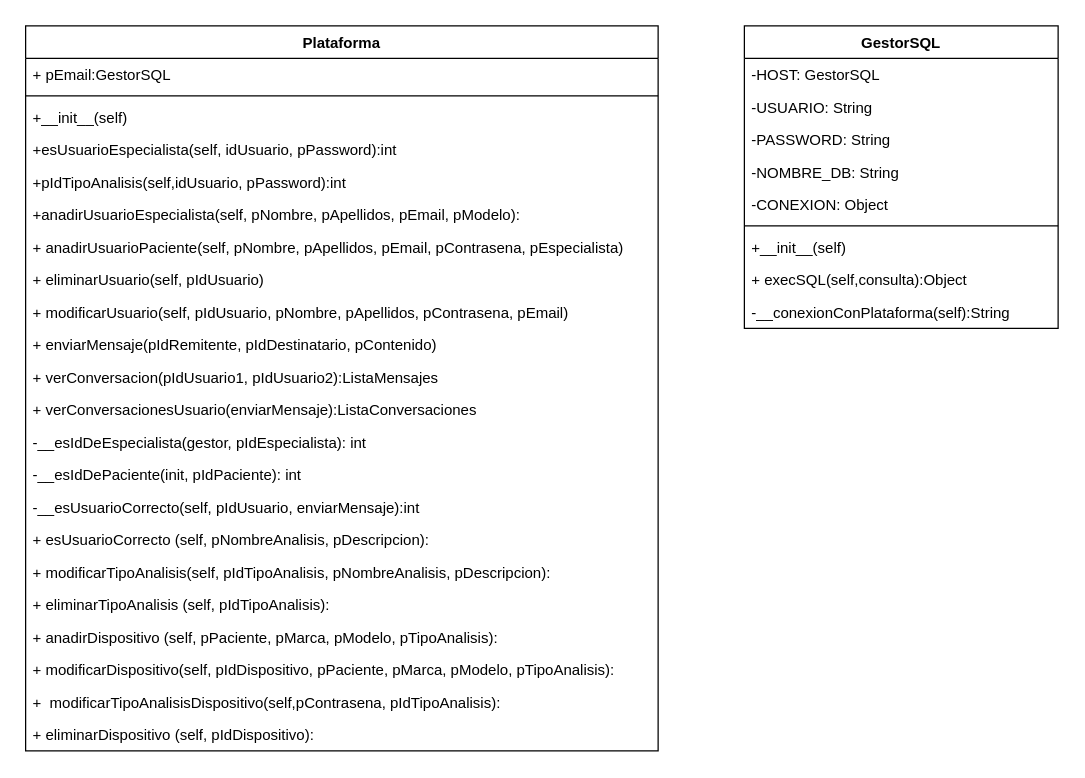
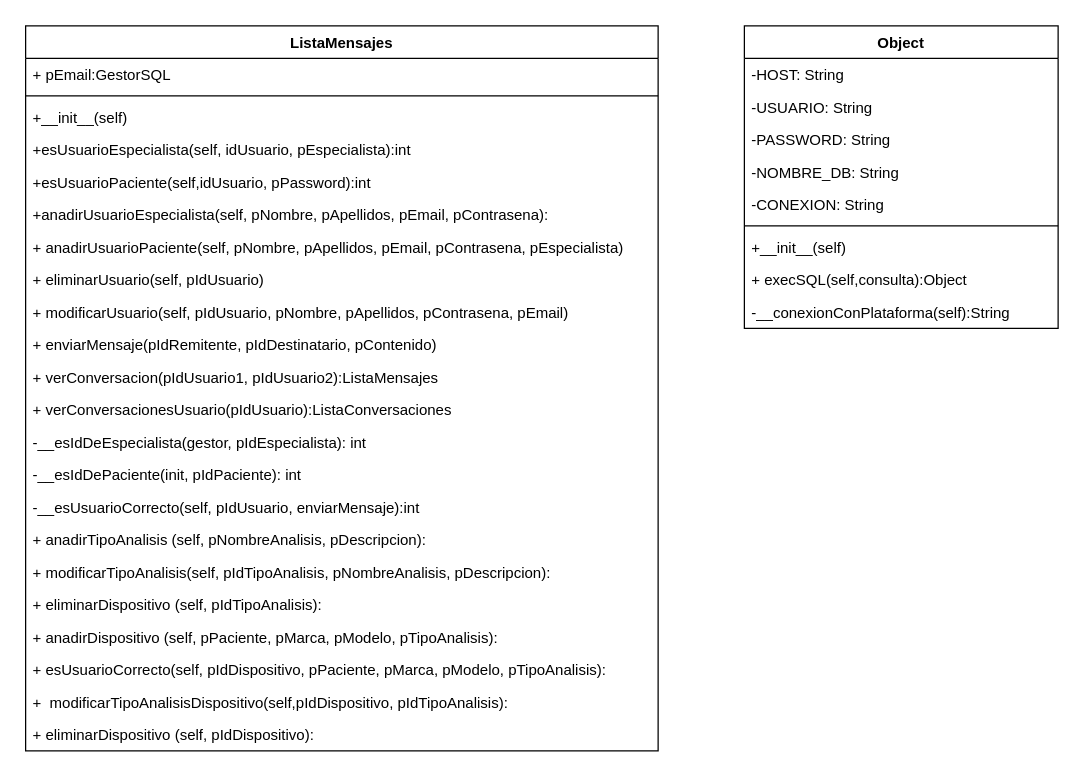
node "Plataforma": label "Plataforma" -> "ListaMensajes"
node "GestorSQL": label "GestorSQL" -> "Object"
node "-HOST: GestorSQL": label "-HOST: GestorSQL" -> "-HOST: String"
node "+esUsuarioEspecialista(self, idUsuario, pPassword):int": label "+esUsuarioEspecialista(self, idUsuario, pPassword):int" -> "+esUsuarioEspecialista(self, idUsuario, pEspecialista):int"
node "+pIdTipoAnalisis(self,idUsuario, pPassword):int": label "+pIdTipoAnalisis(self,idUsuario, pPassword):int" -> "+esUsuarioPaciente(self,idUsuario, pPassword):int"
node "-CONEXION: Object": label "-CONEXION: Object" -> "-CONEXION: String"
node "+anadirUsuarioEspecialista(self, pNombre, pApellidos, pEmail, pModelo):": label "+anadirUsuarioEspecialista(self, pNombre, pApellidos, pEmail, pModelo):" -> "+anadirUsuarioEspecialista(self, pNombre, pApellidos, pEmail, pContrasena):"
node "+ verConversacionesUsuario(enviarMensaje):ListaConversaciones": label "+ verConversacionesUsuario(enviarMensaje):ListaConversaciones" -> "+ verConversacionesUsuario(pIdUsuario):ListaConversaciones"
node "+ esUsuarioCorrecto (self, pNombreAnalisis, pDescripcion):": label "+ esUsuarioCorrecto (self, pNombreAnalisis, pDescripcion):" -> "+ anadirTipoAnalisis (self, pNombreAnalisis, pDescripcion):"
node "+ eliminarTipoAnalisis (self, pIdTipoAnalisis):": label "+ eliminarTipoAnalisis (self, pIdTipoAnalisis):" -> "+ eliminarDispositivo (self, pIdTipoAnalisis):"
node "+ modificarDispositivo(self, pIdDispositivo, pPaciente, pMarca, pModelo, pTipoAnalisis):": label "+ modificarDispositivo(self, pIdDispositivo, pPaciente, pMarca, pModelo, pTipoAnalisis):" -> "+ esUsuarioCorrecto(self, pIdDispositivo, pPaciente, pMarca, pModelo, pTipoAnalisis):"
node "+ modificarTipoAnalisisDispositivo(self,pContrasena, pIdTipoAnalisis):": label "+ modificarTipoAnalisisDispositivo(self,pContrasena, pIdTipoAnalisis):" -> "+ modificarTipoAnalisisDispositivo(self,pIdDispositivo, pIdTipoAnalisis):"
